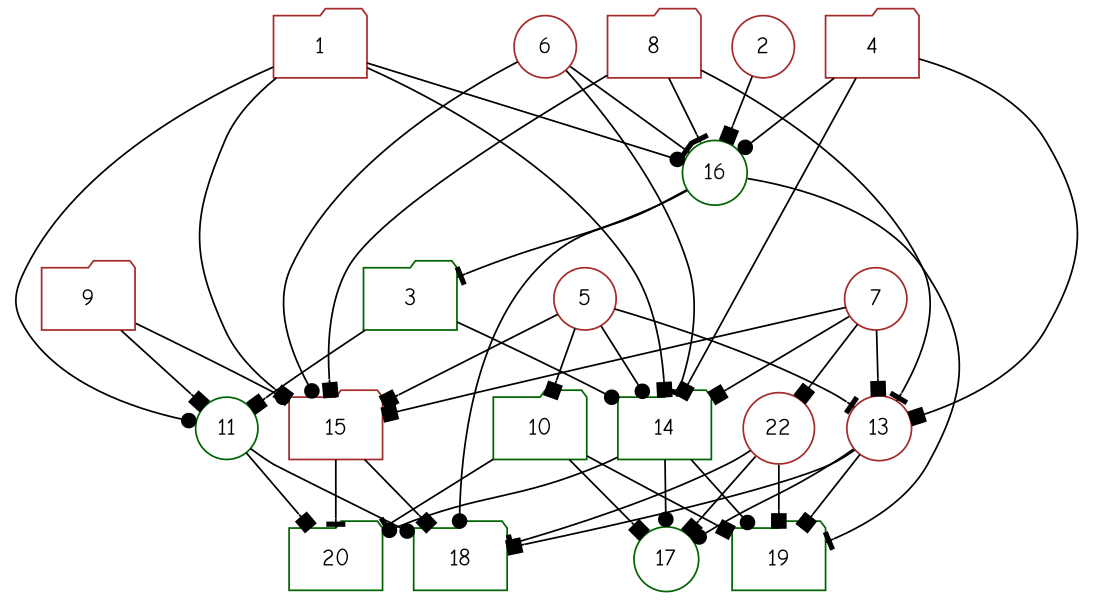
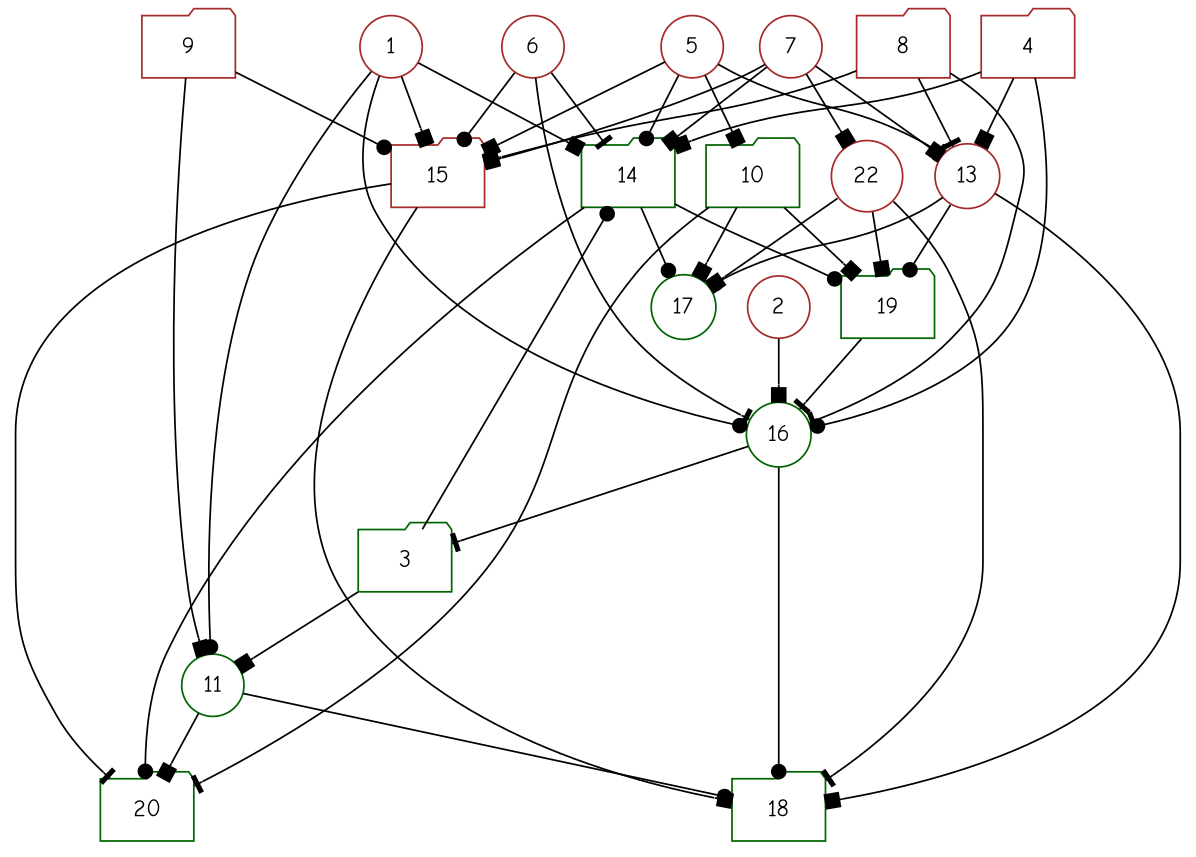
node "1": shape folder -> circle
edge "16" -> "19": reversed
edge "13" -> "19": arrowhead box -> dot
